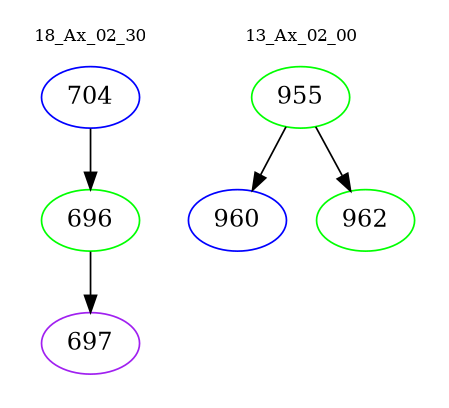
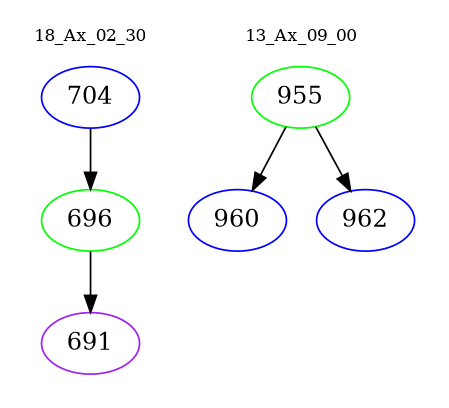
cluster "13_Ax_02_00": label "13_Ax_02_00" -> "13_Ax_09_00"
node "962": color green -> blue
node "697": label "697" -> "691"
